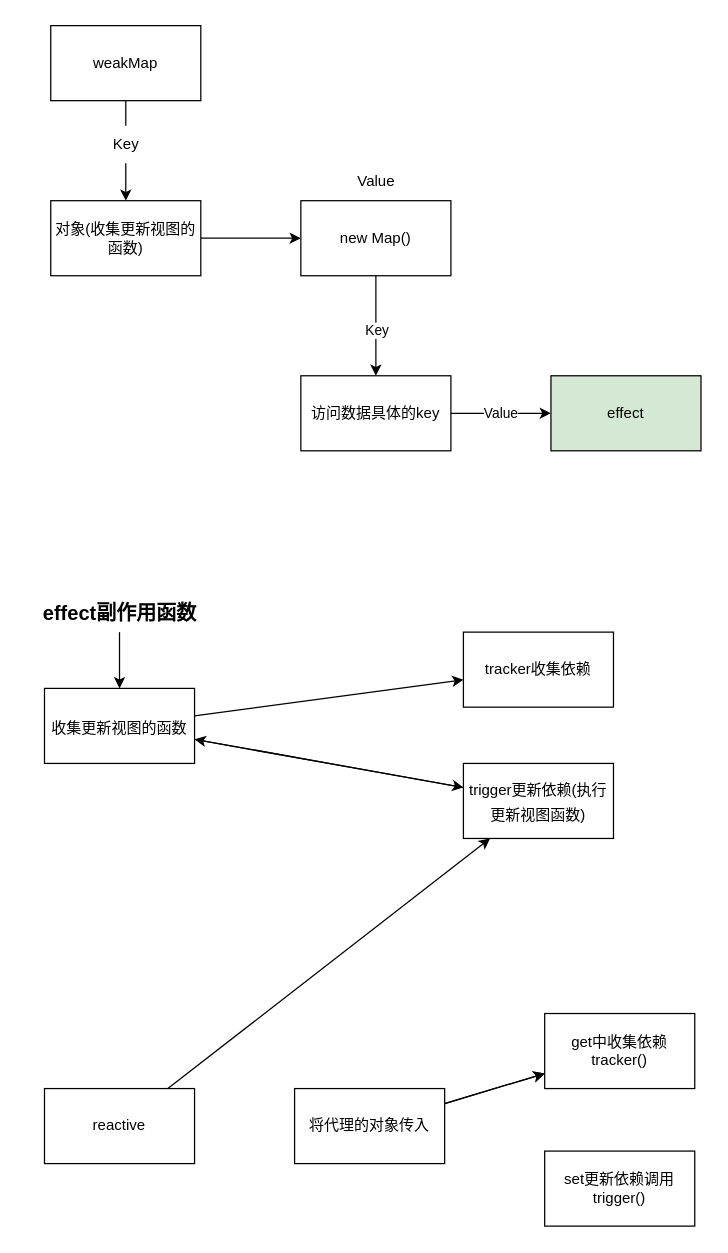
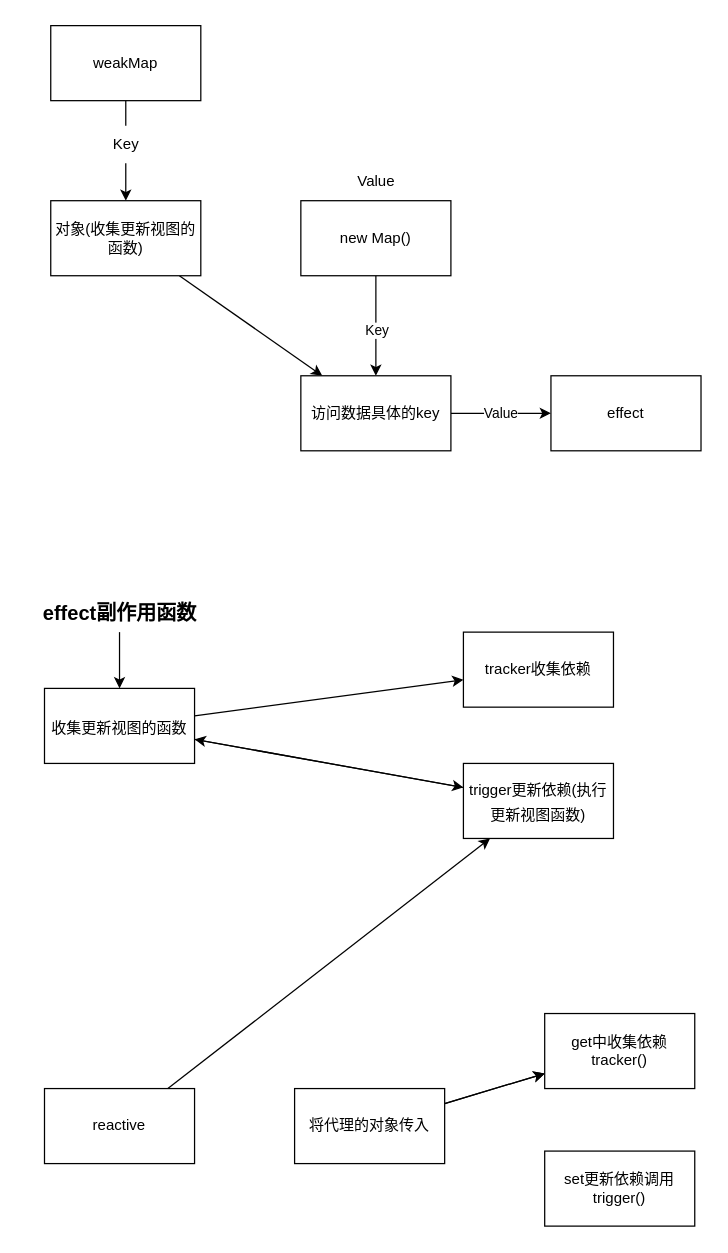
edge "对象(收集更新视图的函数)" -> "new Map()": now "对象(收集更新视图的函数)" -> "访问数据具体的key"
node "effect": fillcolor #d5e8d4 -> #ffffff
